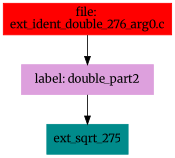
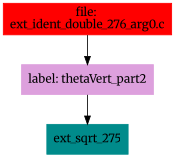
node "label: double_part2": label "label: double_part2" -> "label: thetaVert_part2"
